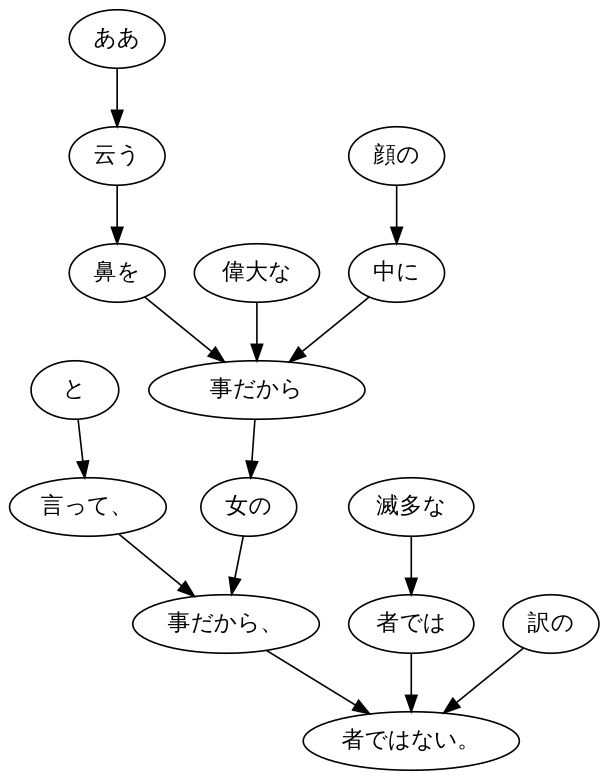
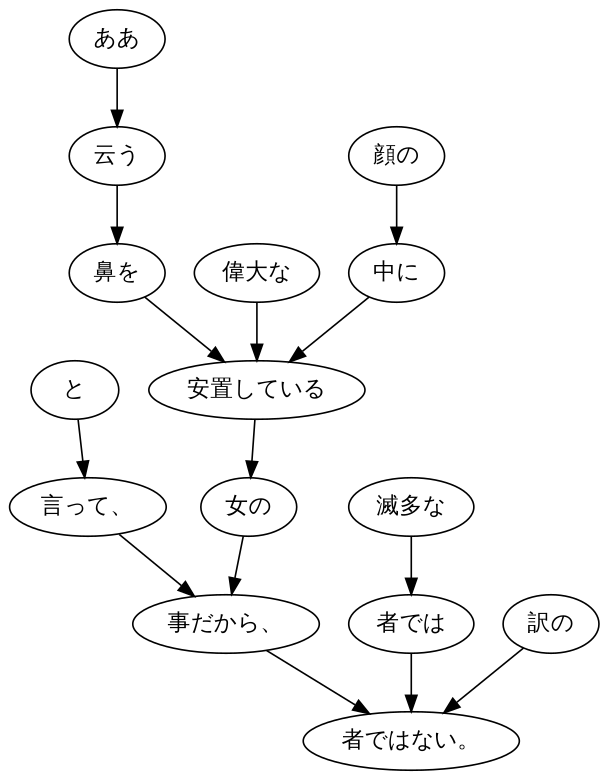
node "事だから": label "事だから" -> "安置している"
